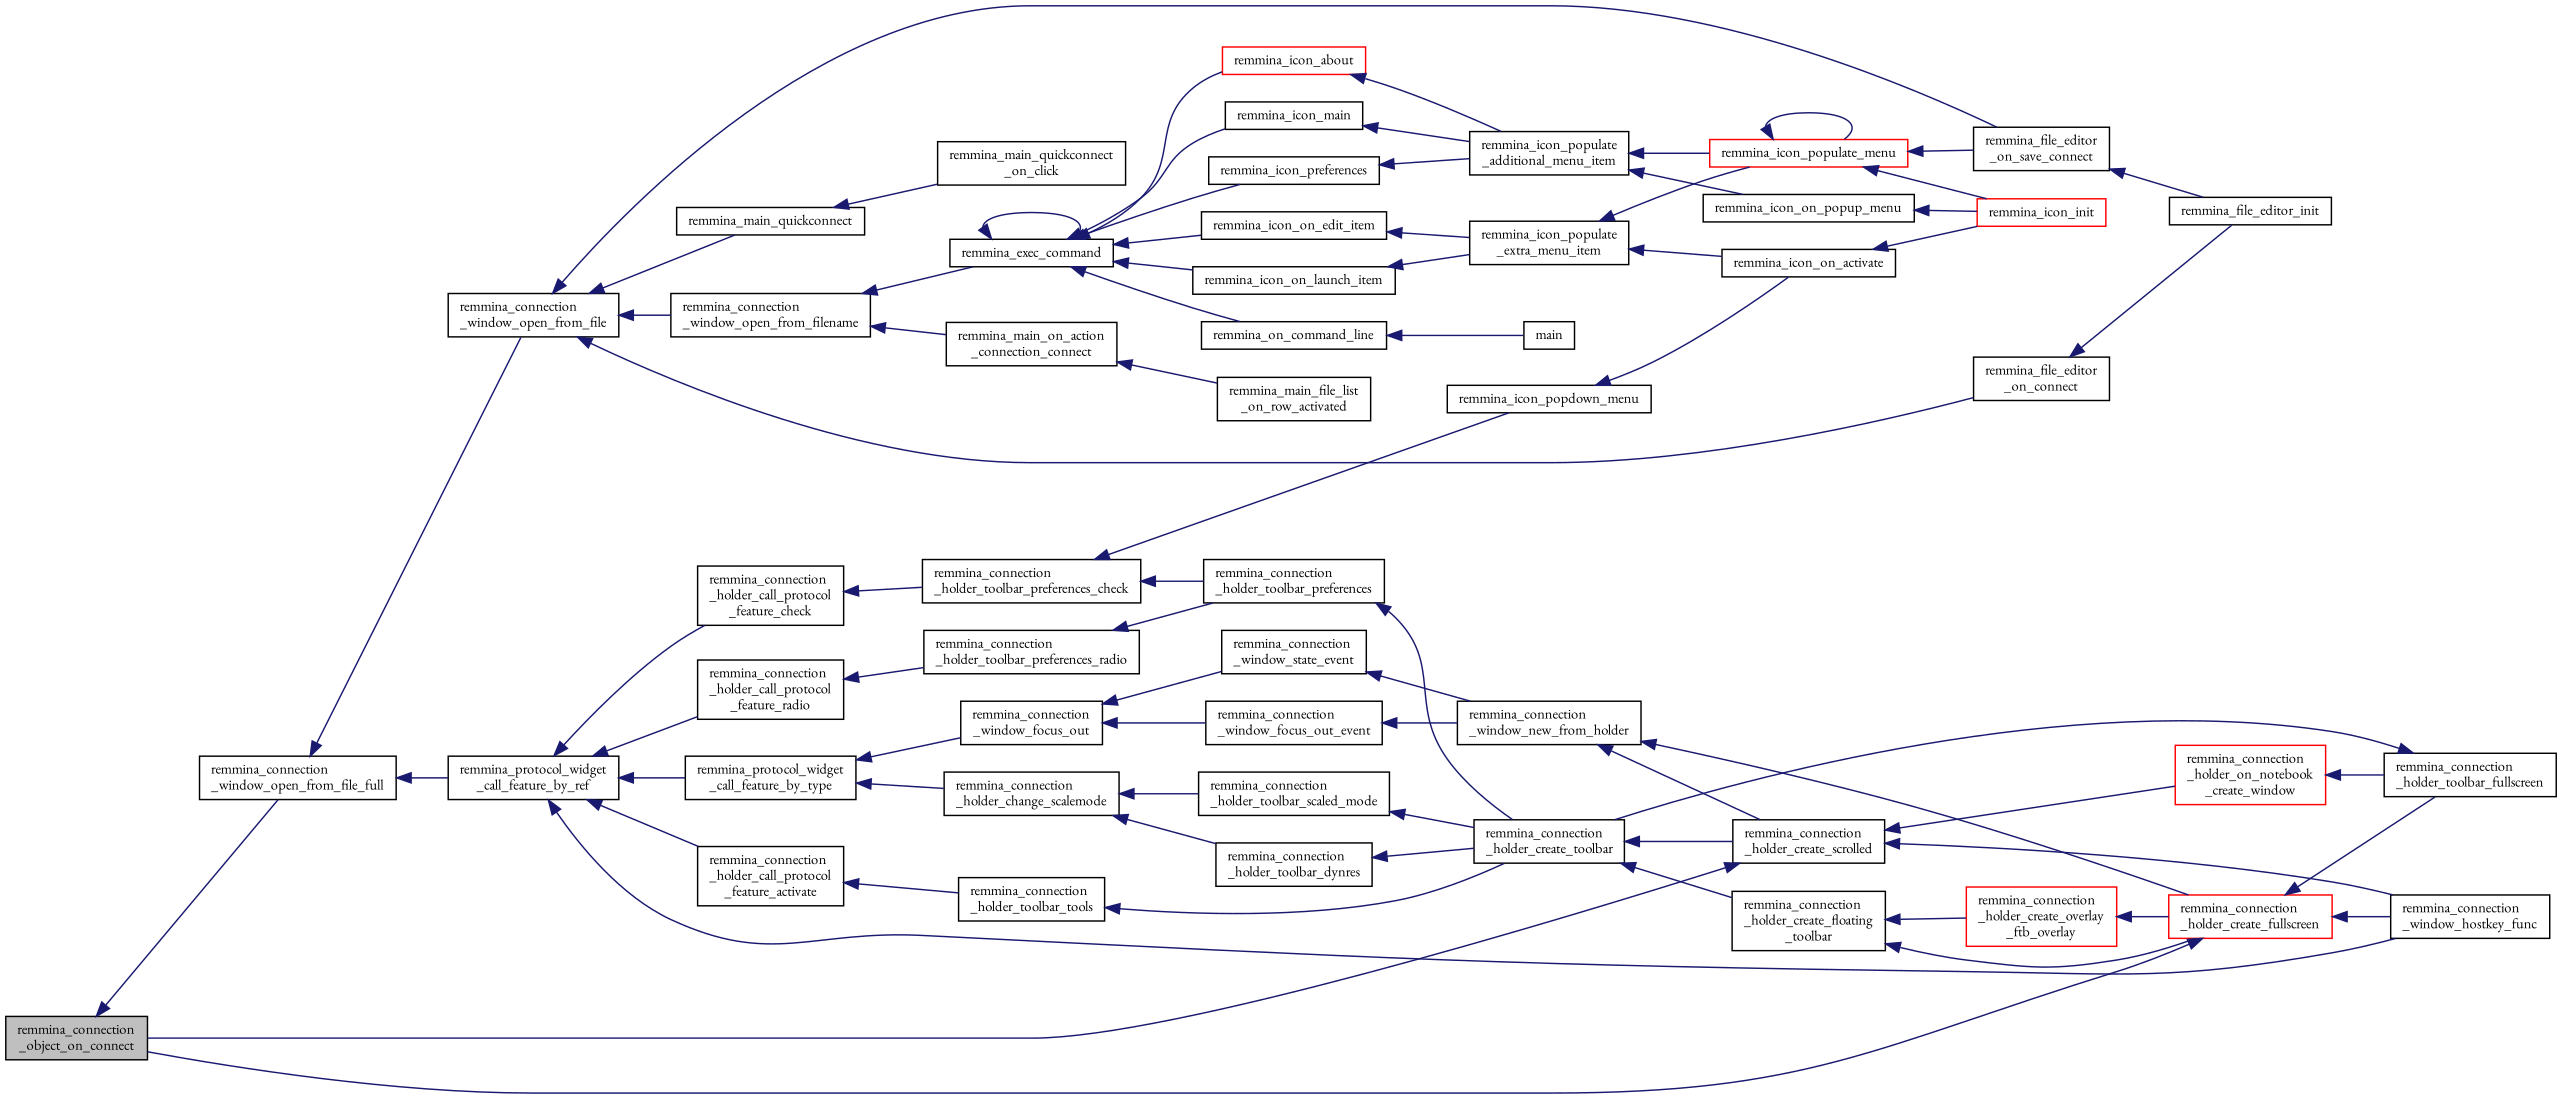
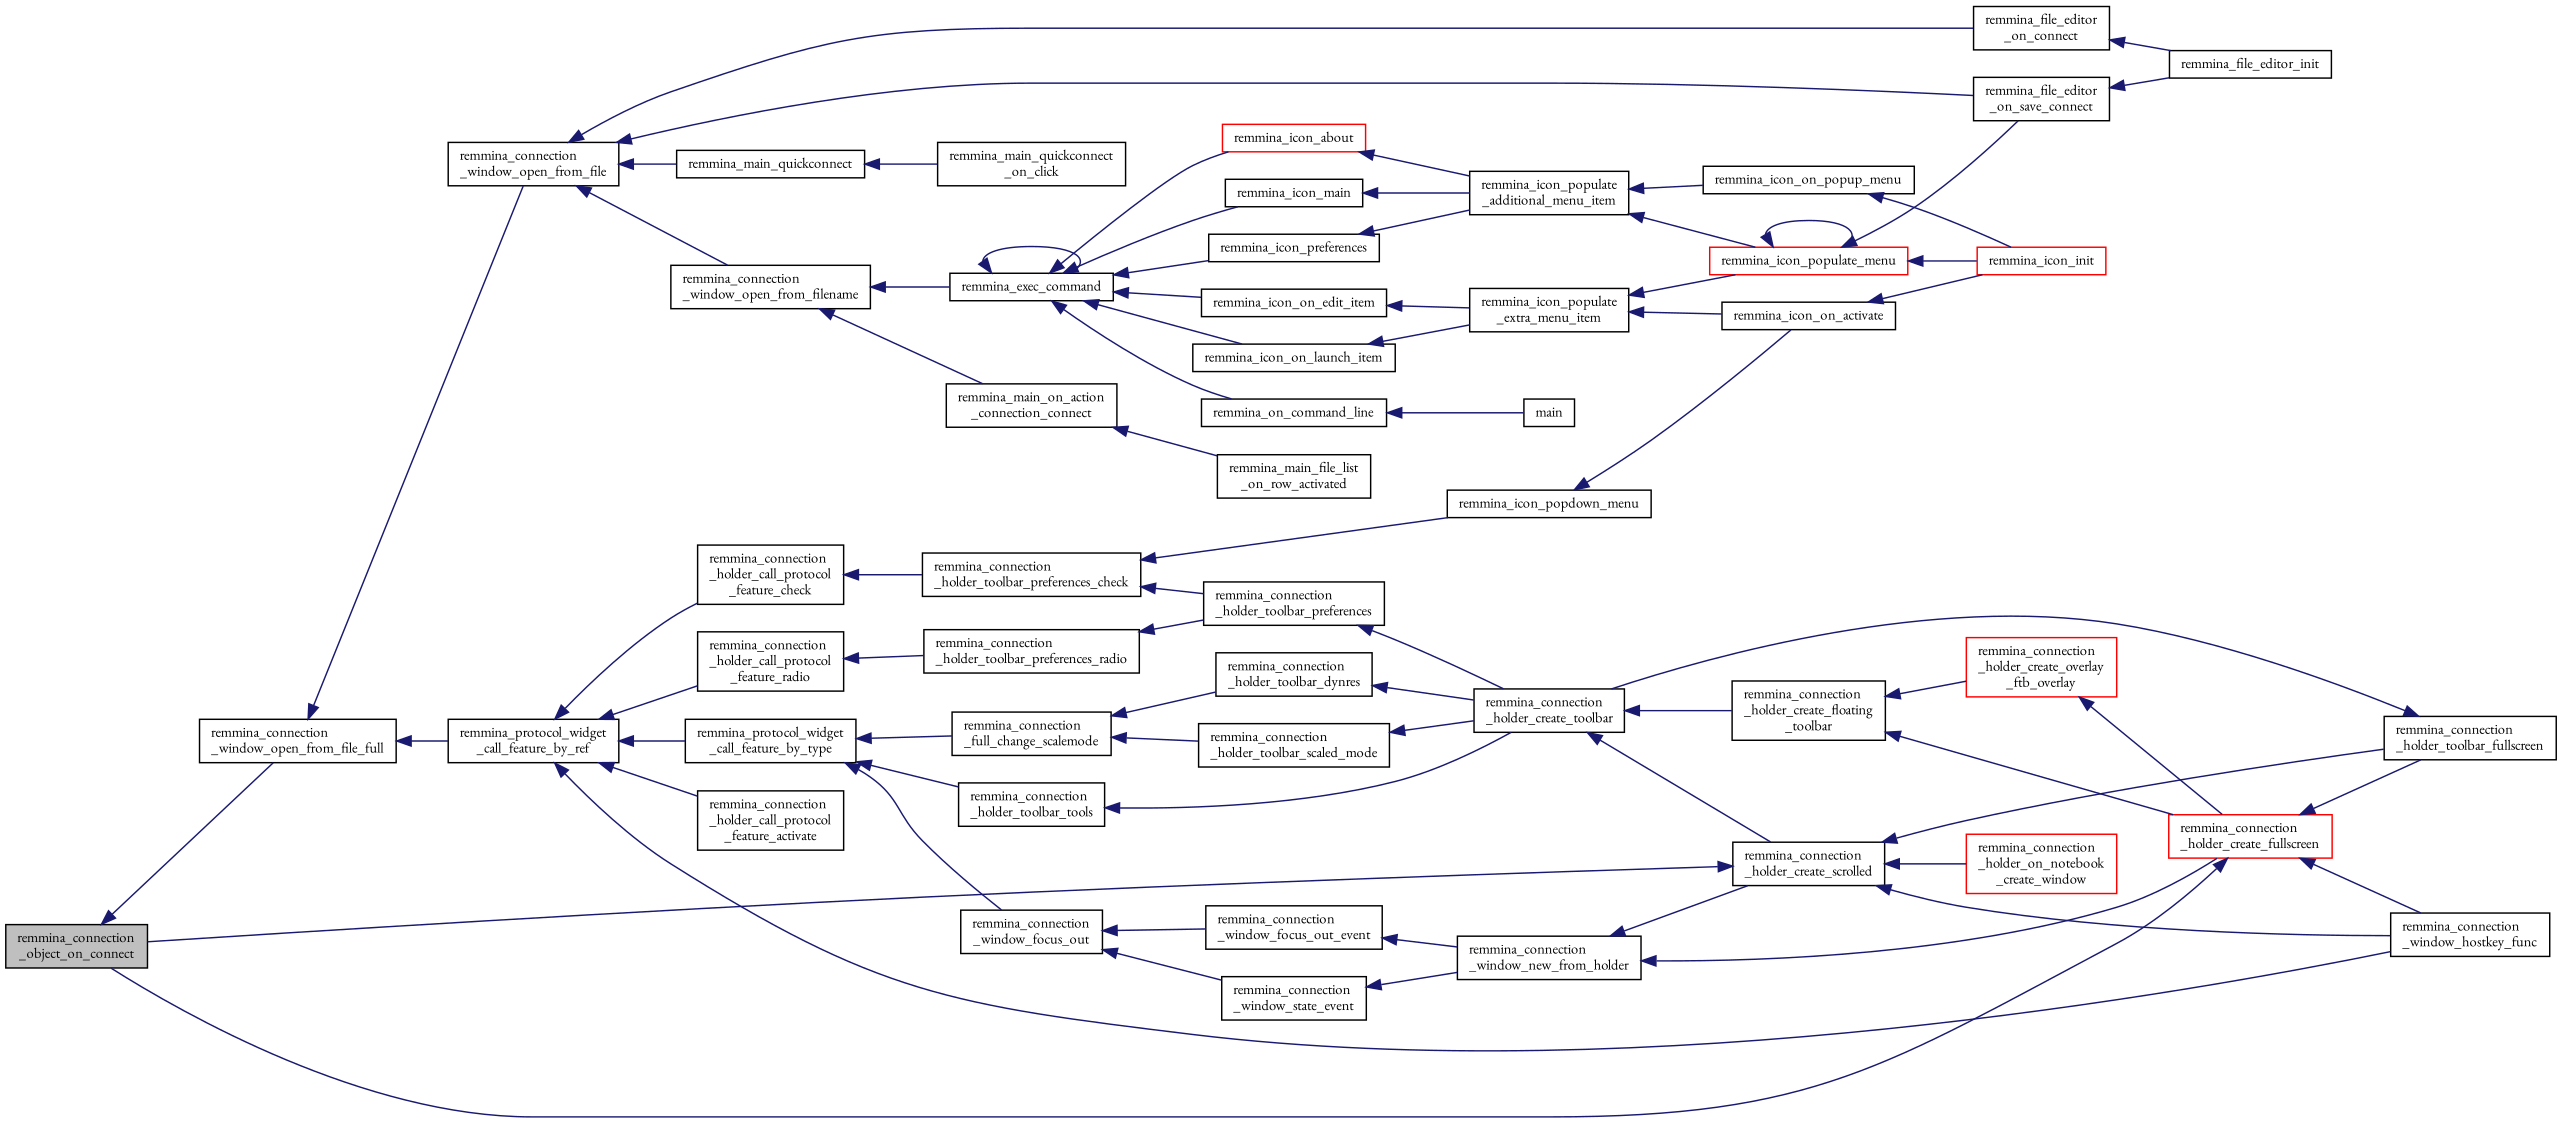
edge "remmina_connection _holder_toolbar_fullscreen" -> "remmina_connection _holder_on_notebook _create_window": now "remmina_connection _holder_toolbar_fullscreen" -> "remmina_connection _holder_create_scrolled"
node "remmina_connection _holder_change_scalemode": label "remmina_connection _holder_change_scalemode" -> "remmina_connection _full_change_scalemode"
edge "remmina_connection _holder_toolbar_tools" -> "remmina_connection _holder_call_protocol _feature_activate": now "remmina_connection _holder_toolbar_tools" -> "remmina_protocol_widget _call_feature_by_type"
